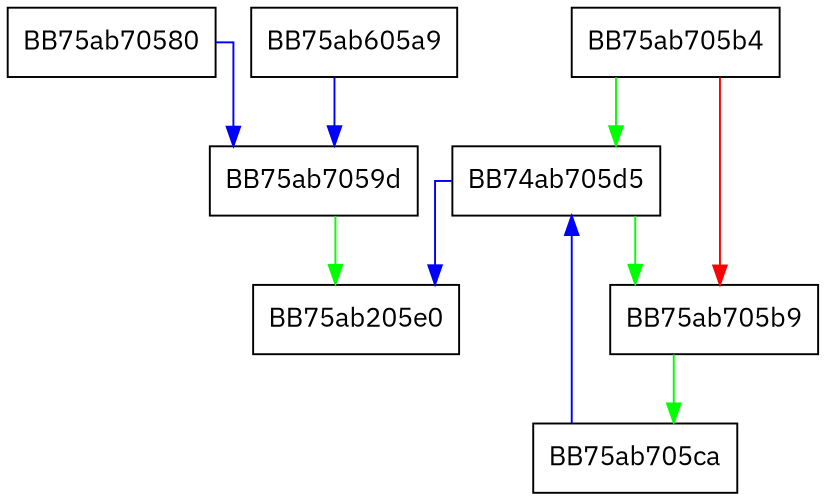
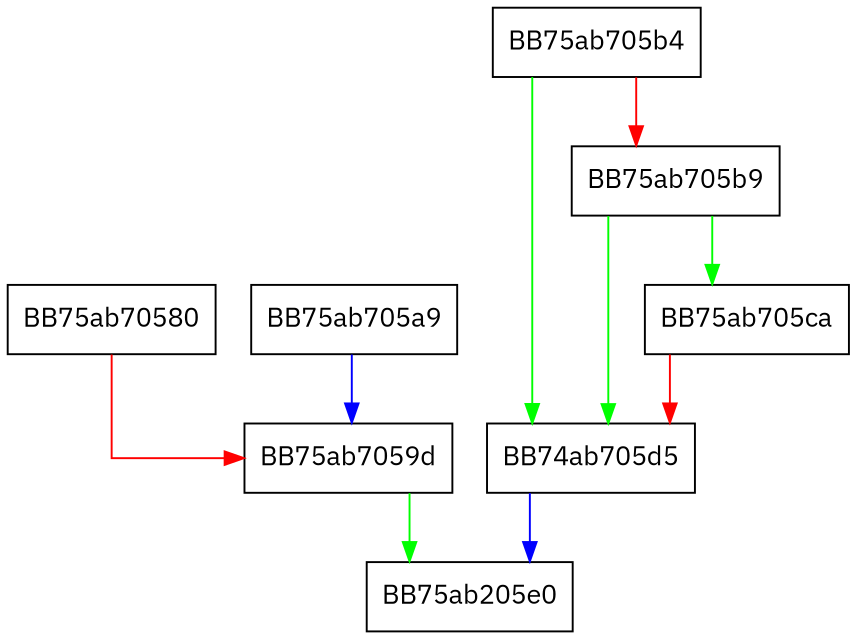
node "BB75ab605a9": label "BB75ab605a9" -> "BB75ab705a9"
edge "BB75ab70580" -> "BB75ab7059d": color blue -> red
edge "BB74ab705d5" -> "BB75ab705b9": reversed
edge "BB75ab705ca" -> "BB74ab705d5": color blue -> red
